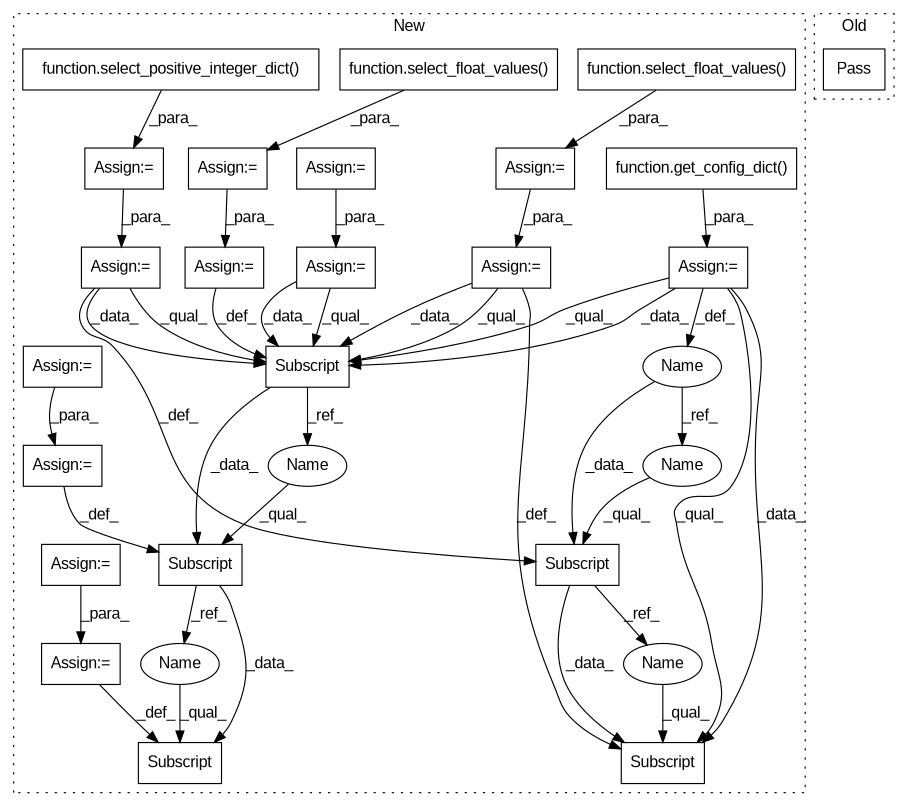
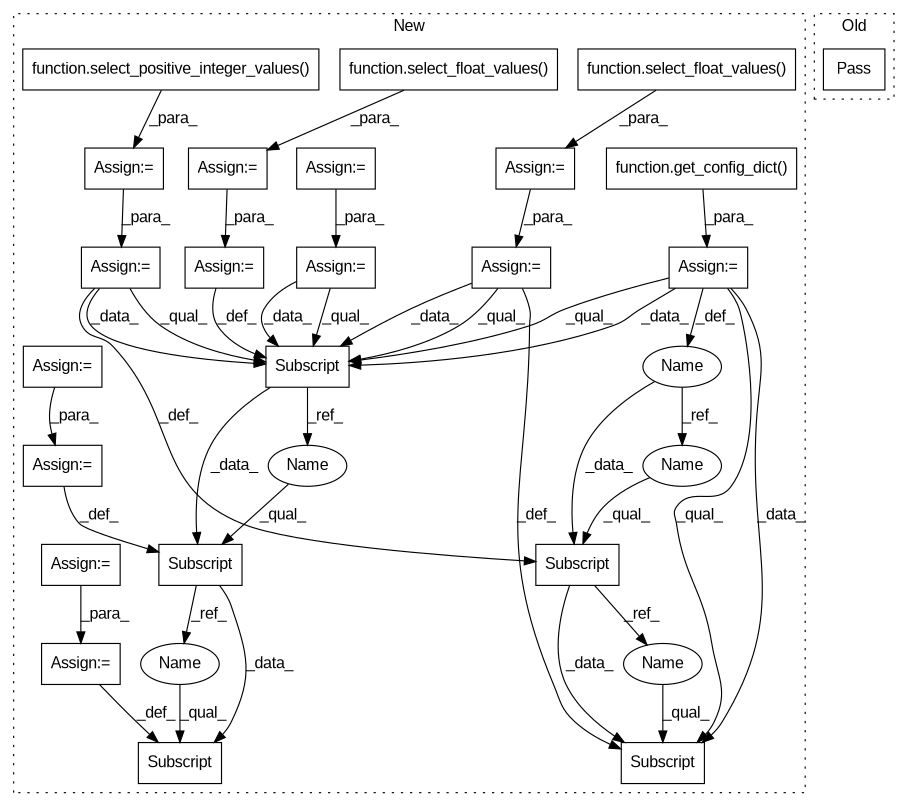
node "function.select_positive_integer_dict()": label "function.select_positive_integer_dict()" -> "function.select_positive_integer_values()"
